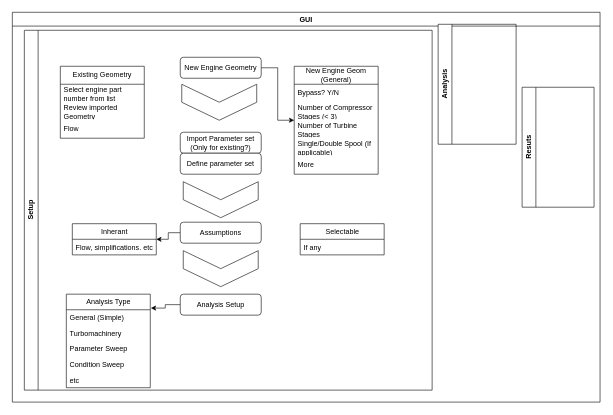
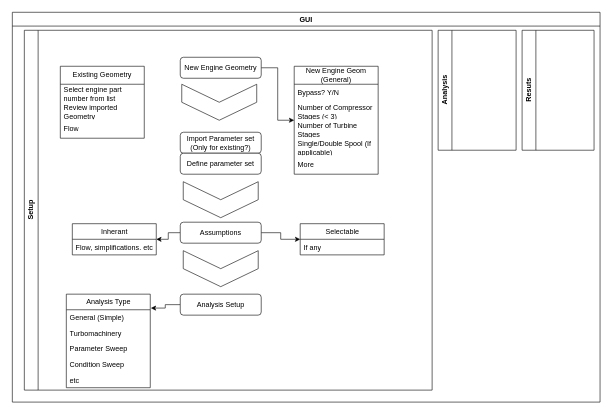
node "Analysis": moved (477, 84) -> (477, 90)
node "Resuts": moved (558, 147) -> (558, 90)
edge "Assumptions" -> "Selectable": added
